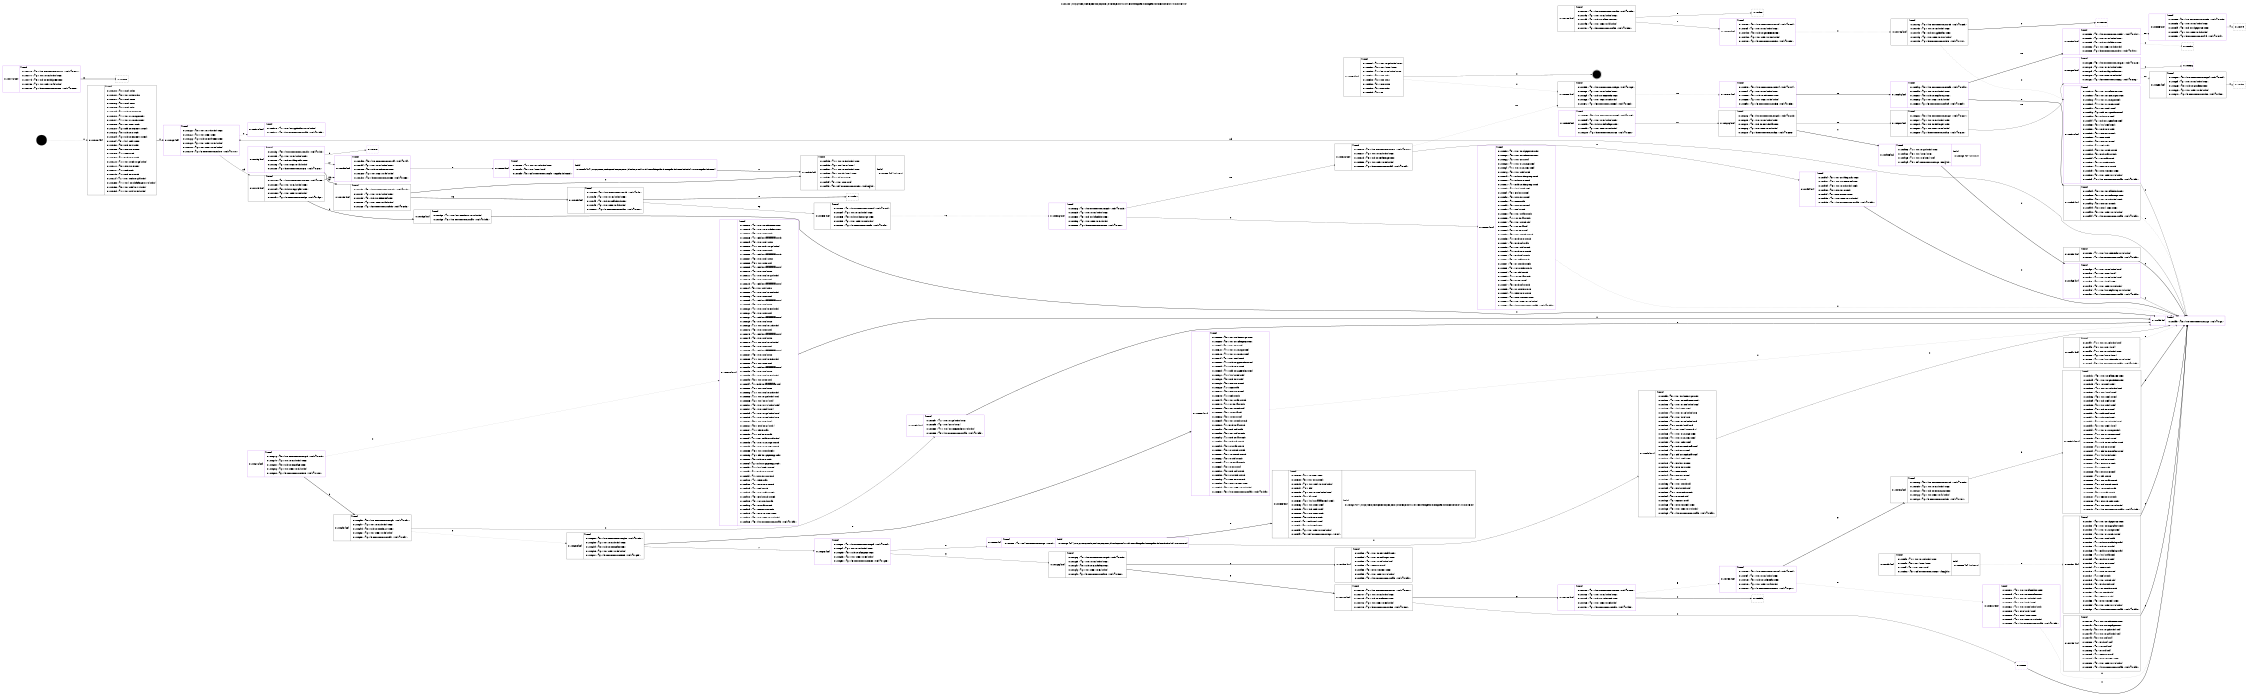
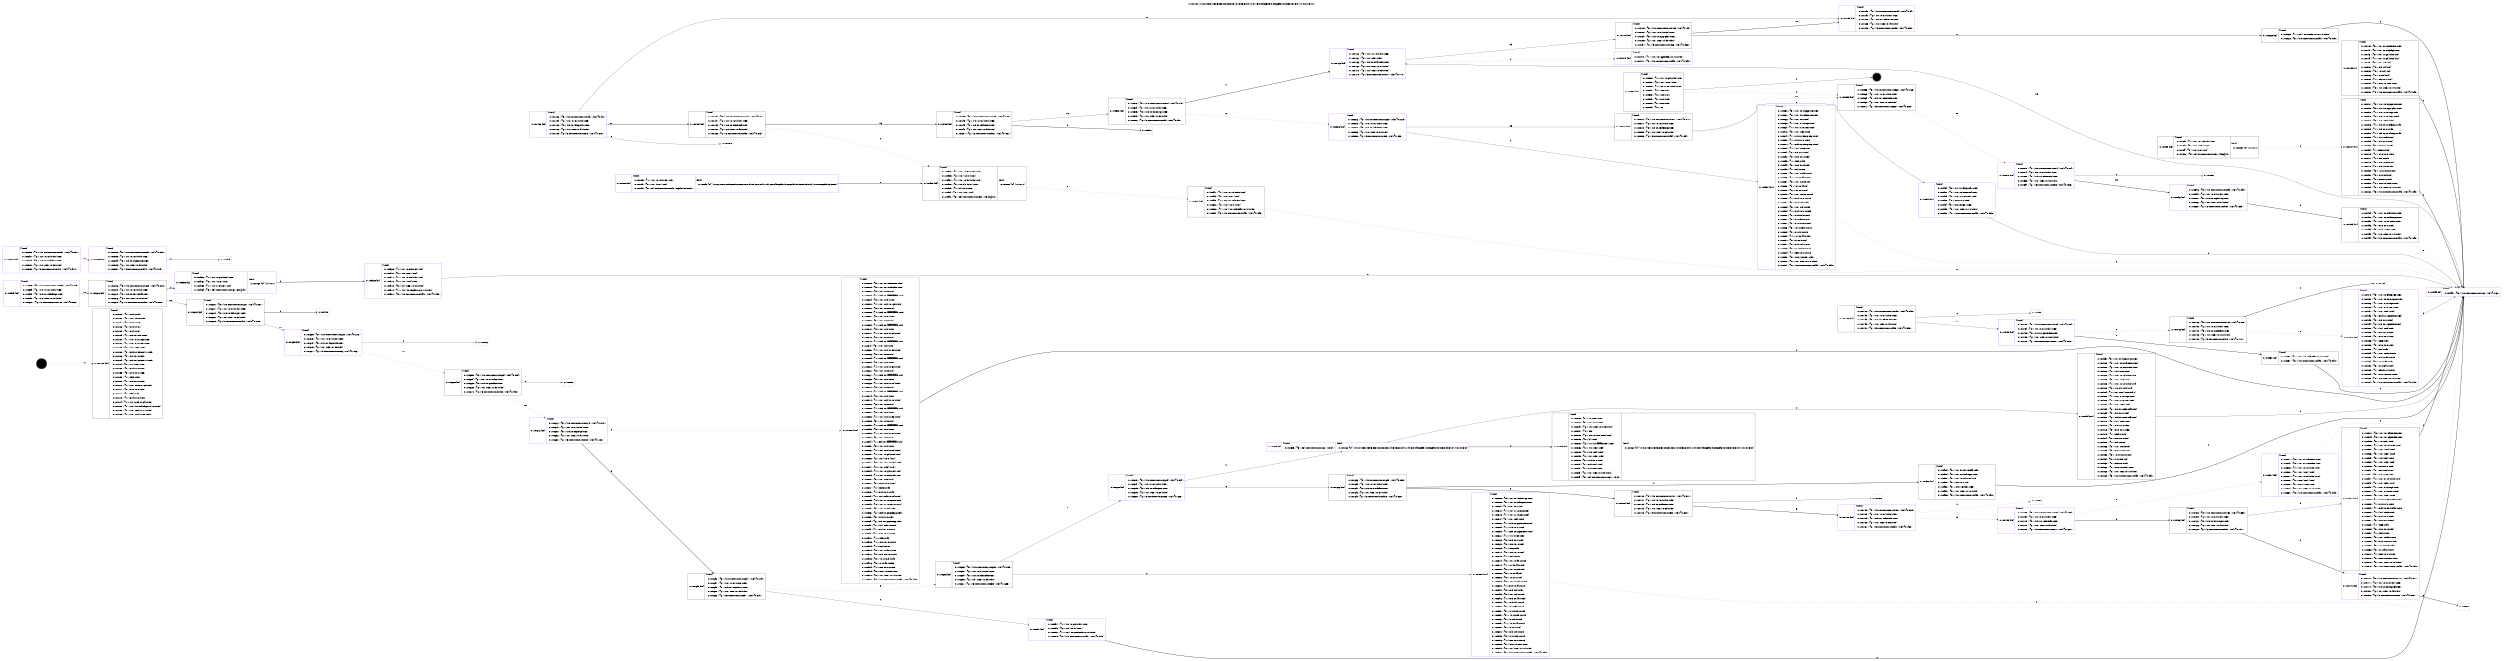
node "0x401d71": removed
edge "0x401596 [28]" -> "0x4015b2 [28]": removed, label "12"
edge "0x401400 [97]" -> "0x401461 [29]": now "0x40150a [28]" -> "0x401461 [29]"
edge "0x40149a [28]" -> "0x401cec [12]": removed, label "1"
node "0x401ebe": added
edge "0x40147e [28]" -> "0x40149a [28]": arrowhead normal -> tee
edge "0x4014d2 [28]" -> "0x4019da [29]": style bold -> dotted
edge "0x4019da [29]" -> "0x4019f7 [29]": added, label "1"
edge "0x4014ee [28]" -> "0x4019a4": arrowhead normal -> tee
edge "0x4019bf [27]" -> "0x401f9b [5]": style bold -> solid
node "0x401943": added
edge "0x4017aa [28]" -> "0x401c50 [12]": added, label "1"
edge "0x40165a [28]" -> "0x401676 [28]": added, label "10"
edge "0x4016ae [28]" -> "0x401a35 [144]": style bold -> solid
edge "0x401756 [28]" -> "0x401772 [28]": added, label "2"
edge "0x401e2c" -> "0x401f9b [5]": now "0x401928 [27]" -> "0x401f9b [5]"
edge "0x40171e [28]" -> "0x401dab": style bold -> dotted
